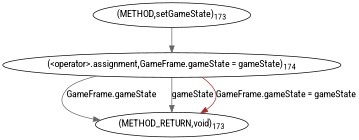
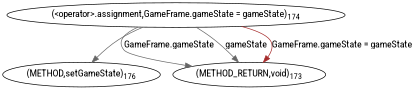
node "(METHOD,setGameState)": text "173" -> "176"
edge "(METHOD,setGameState)" -> "(<operator>.assignment,GameFrame.gameState = gameState)": reversed
